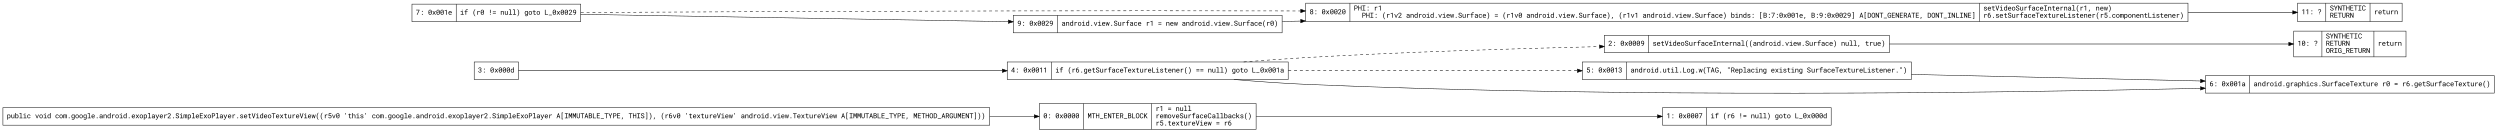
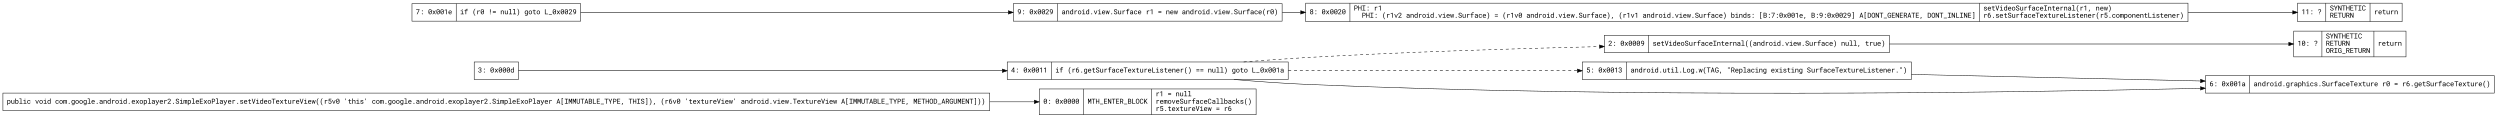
edge "7: 0x001e" -> "8: 0x0020": removed
node "1: 0x0007": removed
